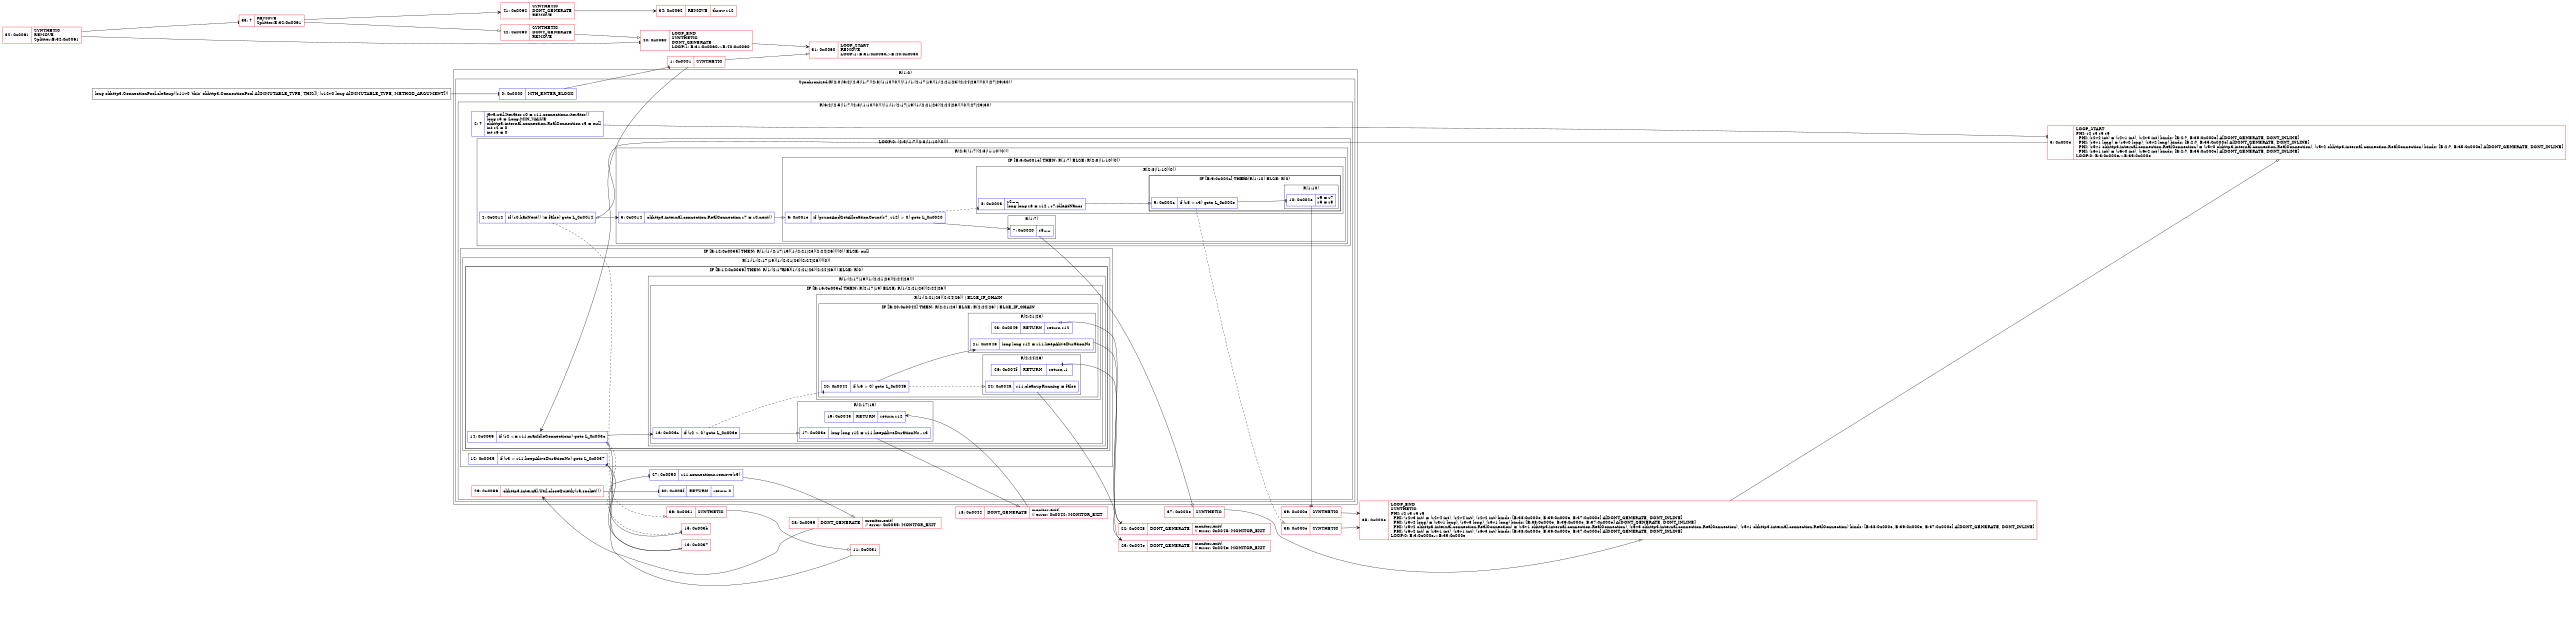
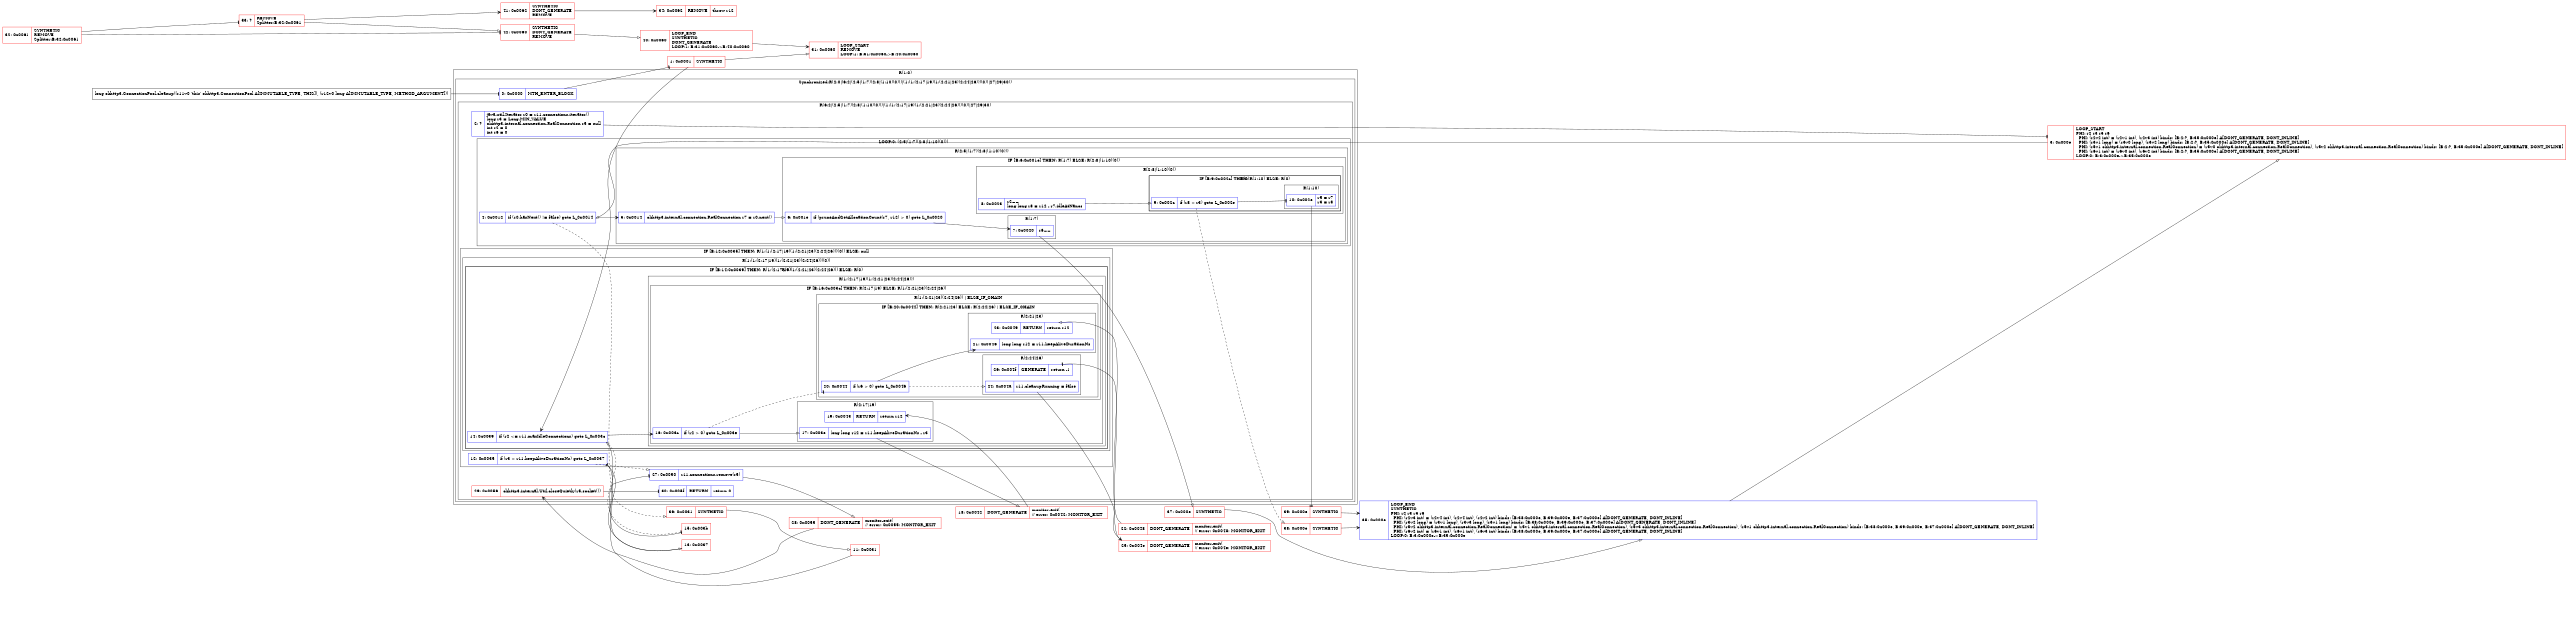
edge "32: 0x0061" -> "40: 0x0060": now "32: 0x0061" -> "42: 0x0060"
edge "6: 0x001e" -> "8: 0x0023": removed
node "26: 0x004f": text "RETURN" -> "GENERATE"
edge "21: 0x0046" -> "22: 0x0048": removed
edge "12: 0x0035" -> "27: 0x0050": added
node "35: 0x000e": color red -> blue
